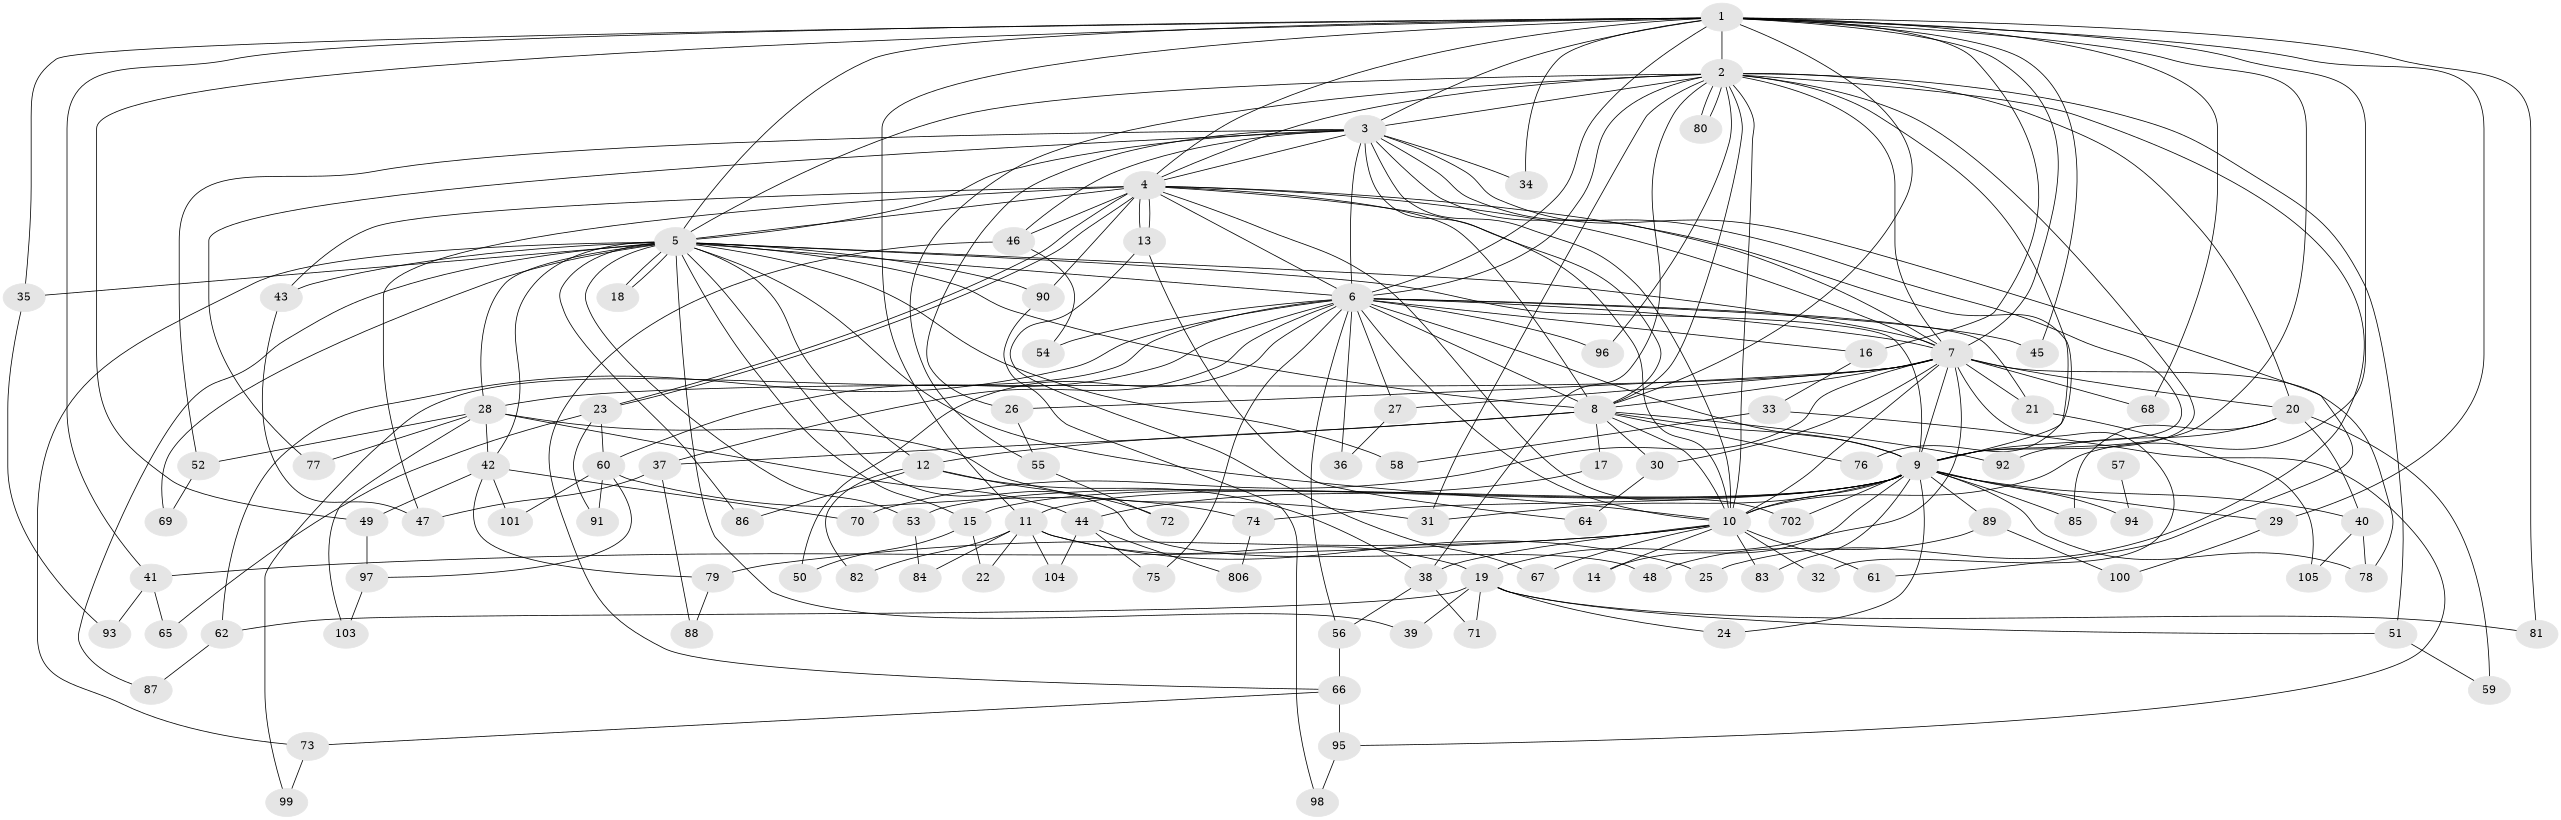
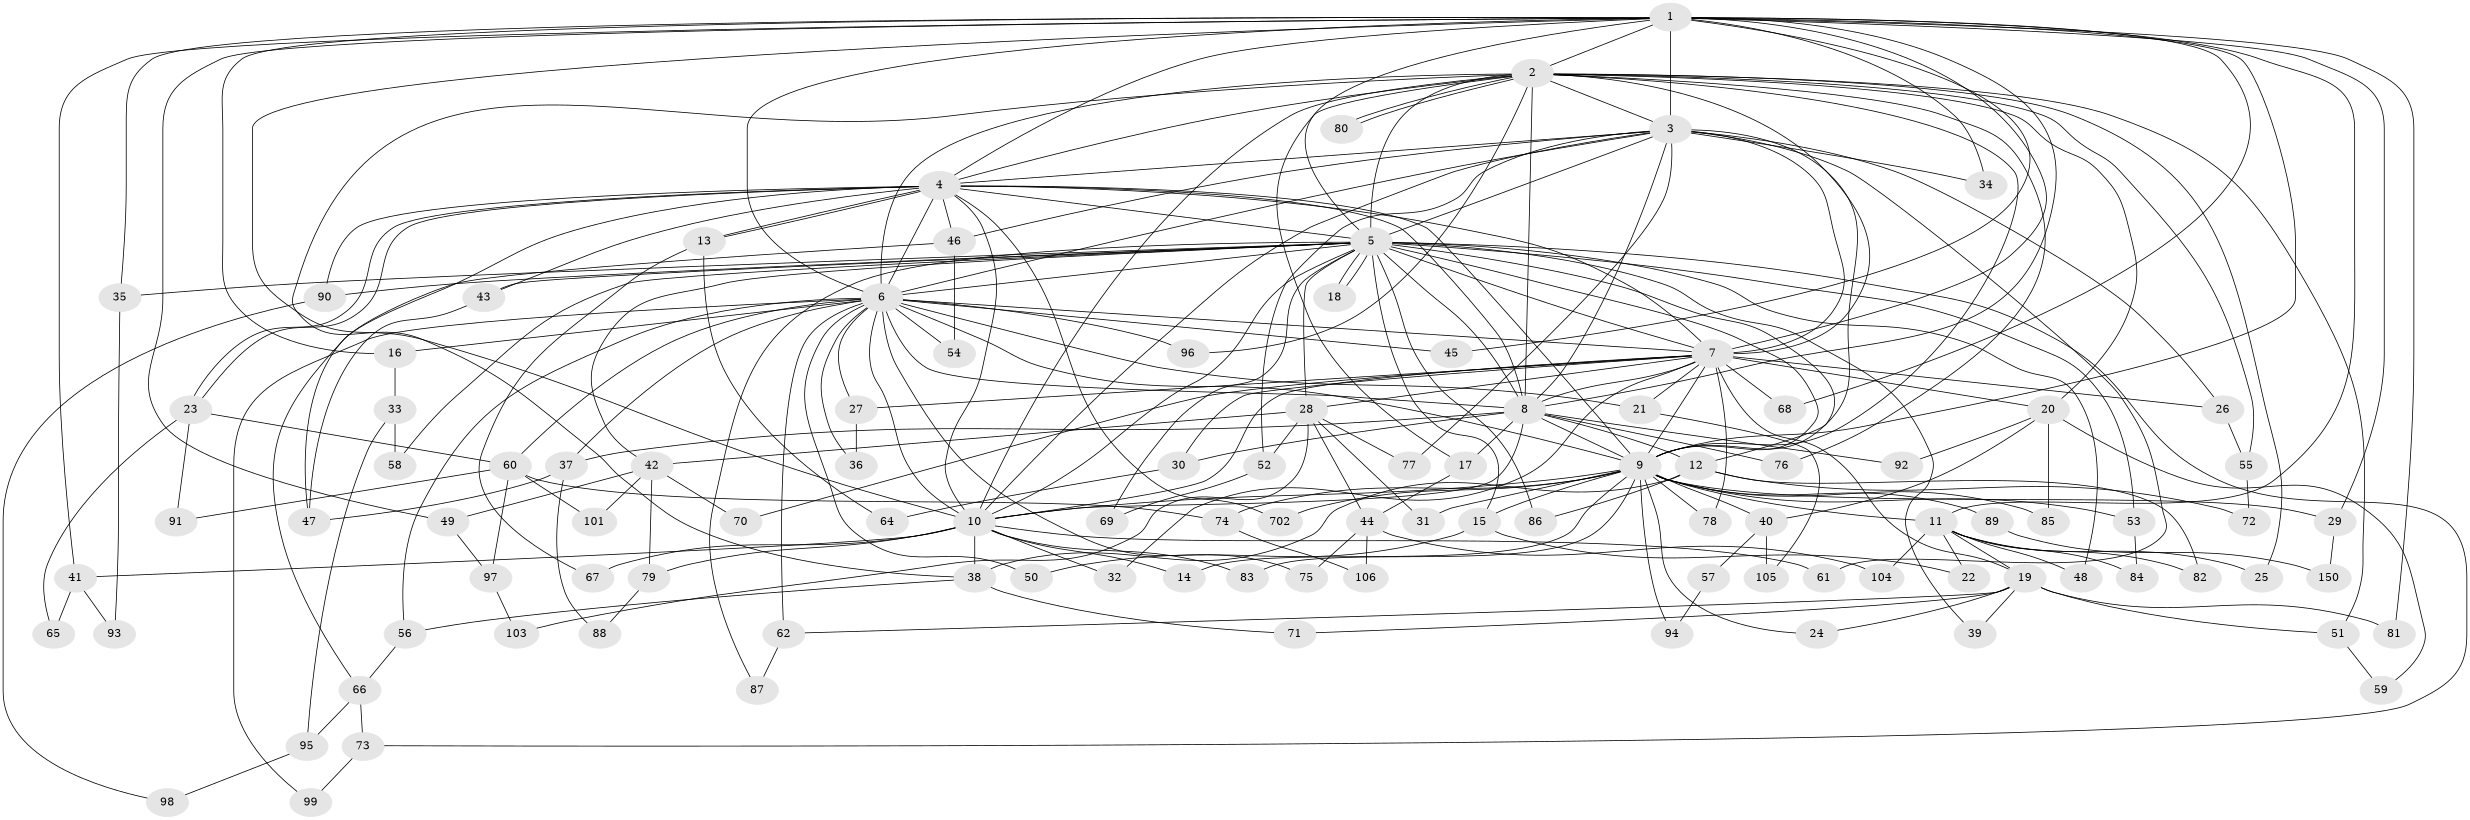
edge "2" -- "31": now "2" -- "17"
edge "89" -- "48": now "11" -- "48"
edge "40" -- "78": now "40" -- "57"
node "806": label "806" -> "106"
node "100": label "100" -> "150"
